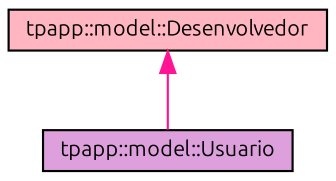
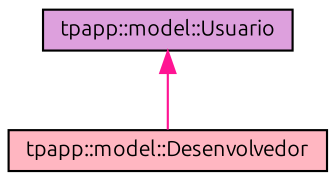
edge "tpapp::model::Usuario" -> "tpapp::model::Desenvolvedor": reversed
